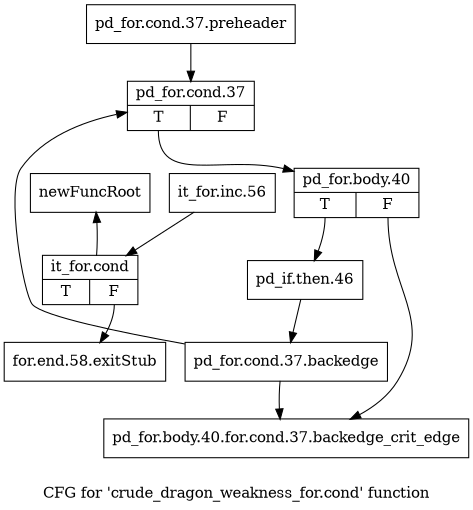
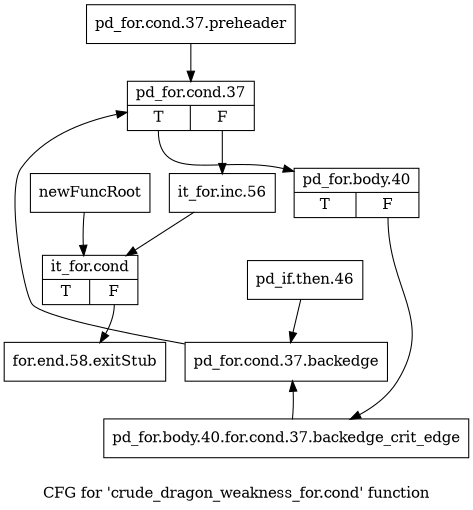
edge "pd_for.cond.37" -> "it_for.inc.56": added
edge "pd_for.body.40" -> "pd_if.then.46": removed
edge "it_for.cond" -> "newFuncRoot": reversed
edge "pd_for.cond.37.backedge" -> "pd_for.body.40.for.cond.37.backedge_crit_edge": reversed
